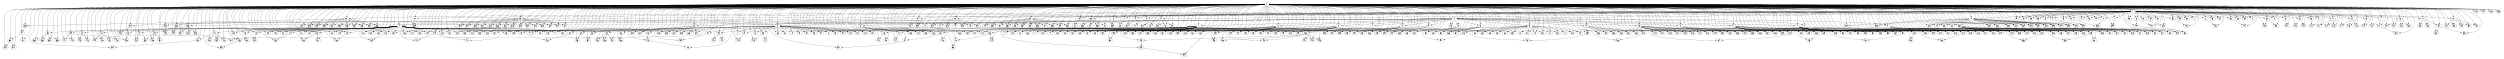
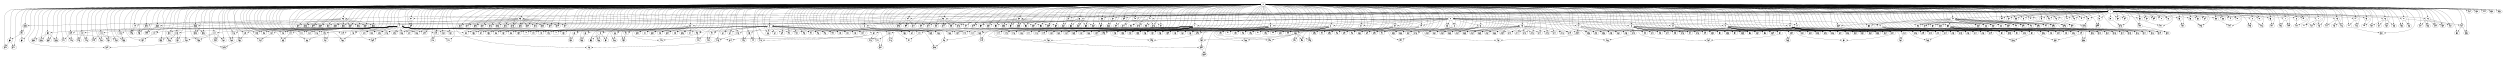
node "83": removed
node "511": removed
